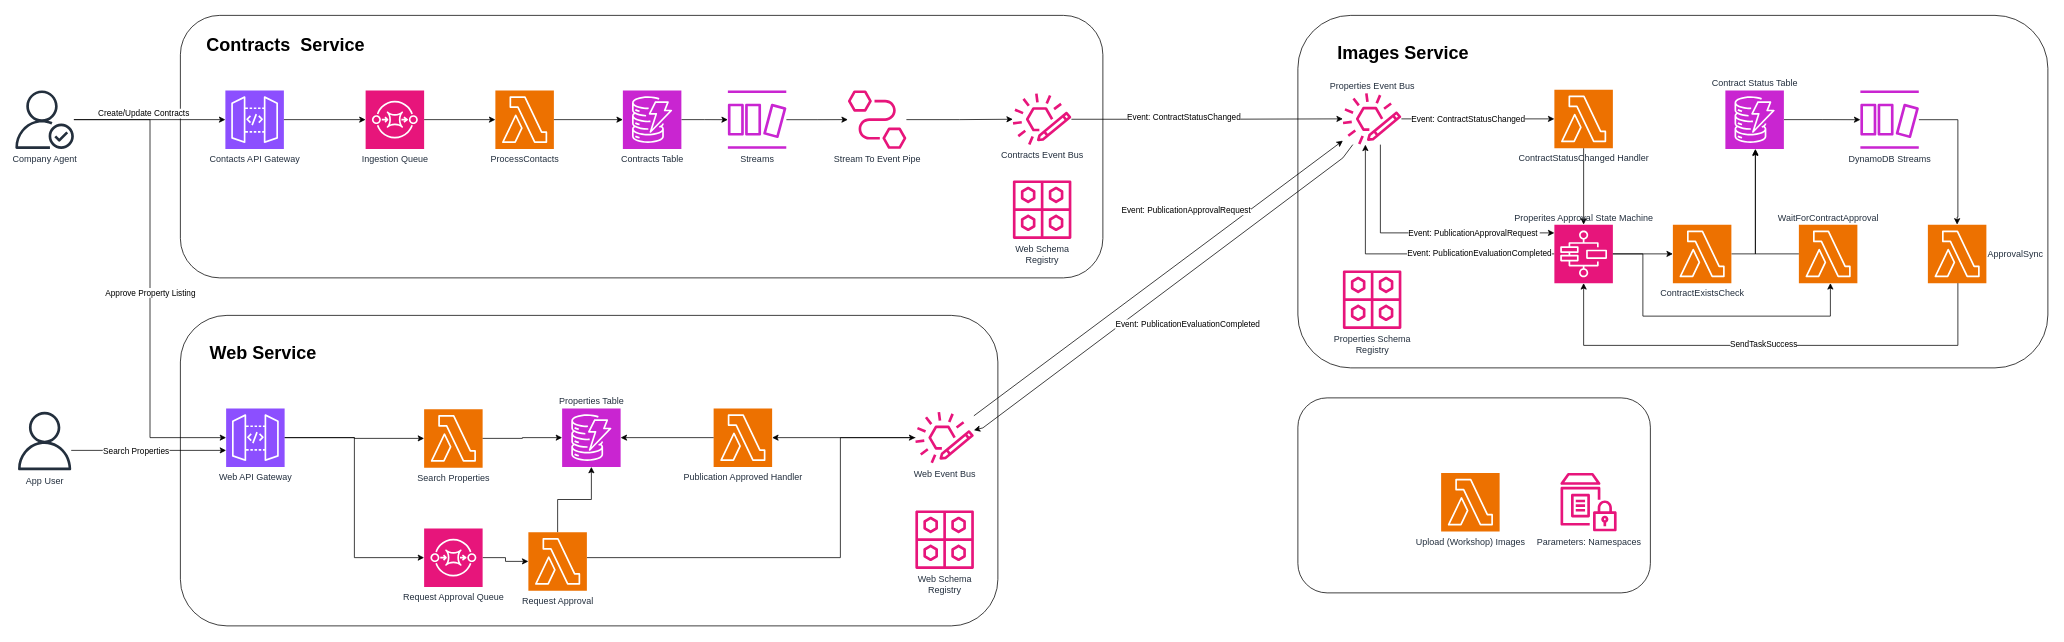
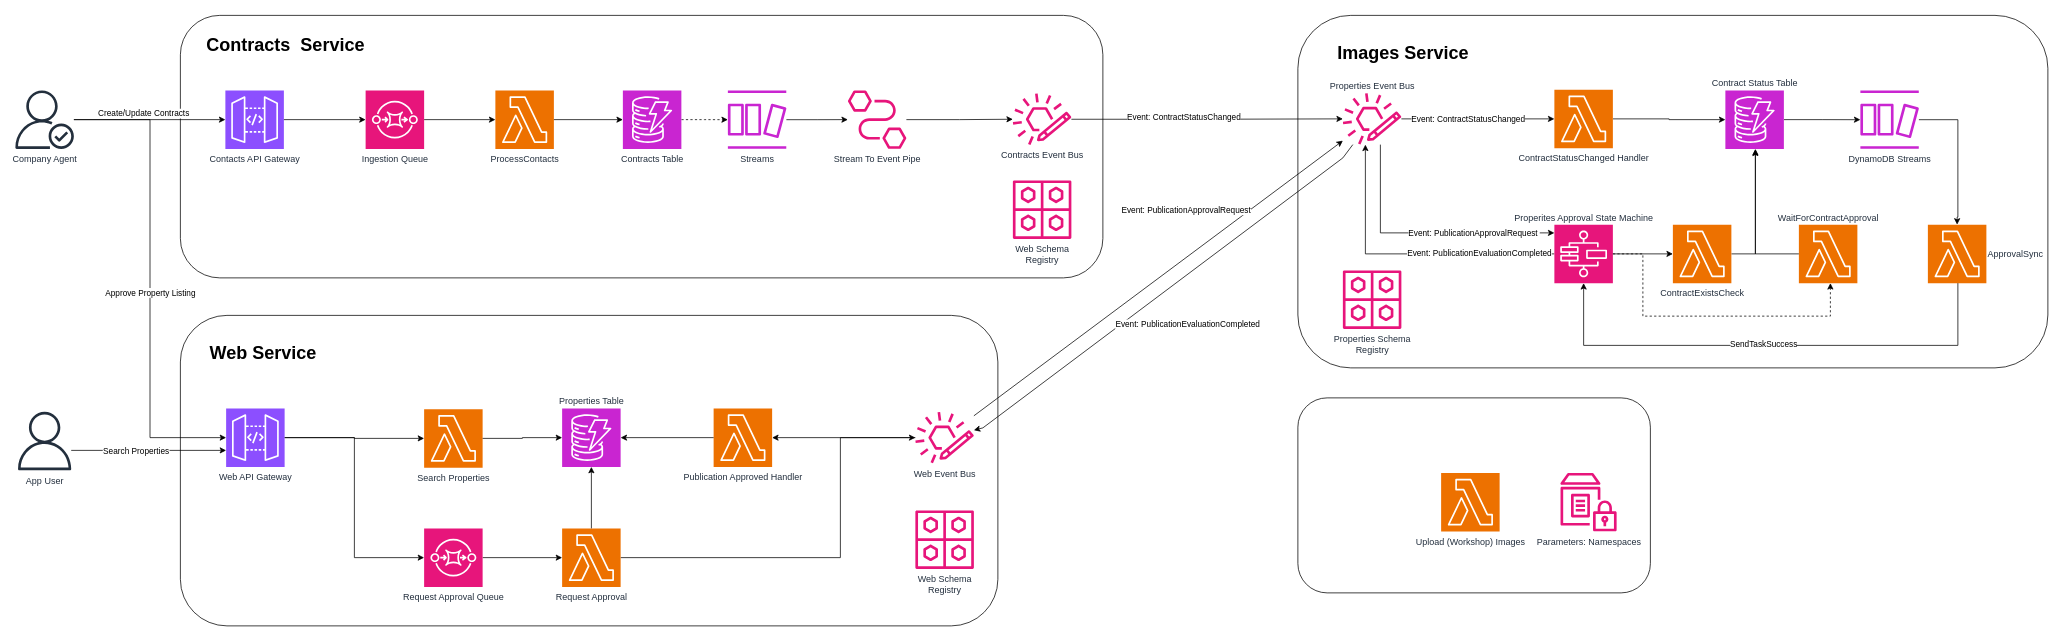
edge "Contracts Table" -> "Streams": style solid -> dashed
edge "ContractStatusChanged Handler" -> "Properites Approval State Machine": now "ContractStatusChanged Handler" -> "Contract Status Table"
edge "Properites Approval State Machine" -> "WaitForContractApproval": style solid -> dashed
node "Request Approval": moved (558, 561) -> (591, 558)
